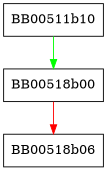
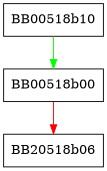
node "BB00511b10": label "BB00511b10" -> "BB00518b10"
node "BB00518b06": label "BB00518b06" -> "BB20518b06"
